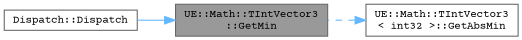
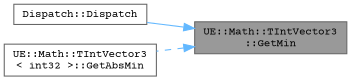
edge "UE::Math::TIntVector3 ::GetMin" -> "UE::Math::TIntVector3 < int32 >::GetAbsMin": reversed
